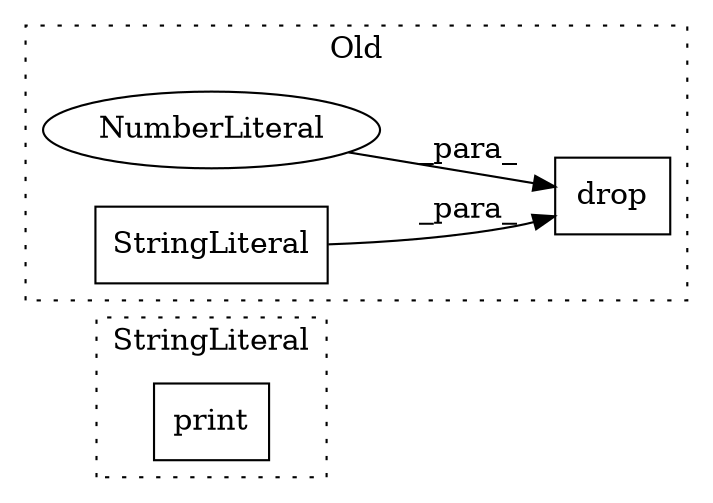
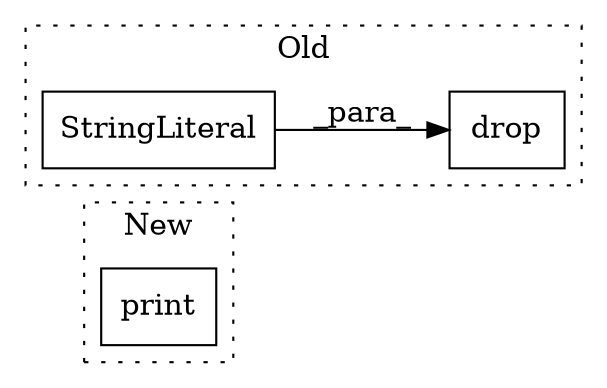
node "NumberLiteral": removed
cluster "StringLiteral": label "StringLiteral" -> "New"
